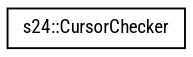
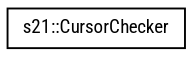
node "s24::CursorChecker": label "s24::CursorChecker" -> "s21::CursorChecker"
